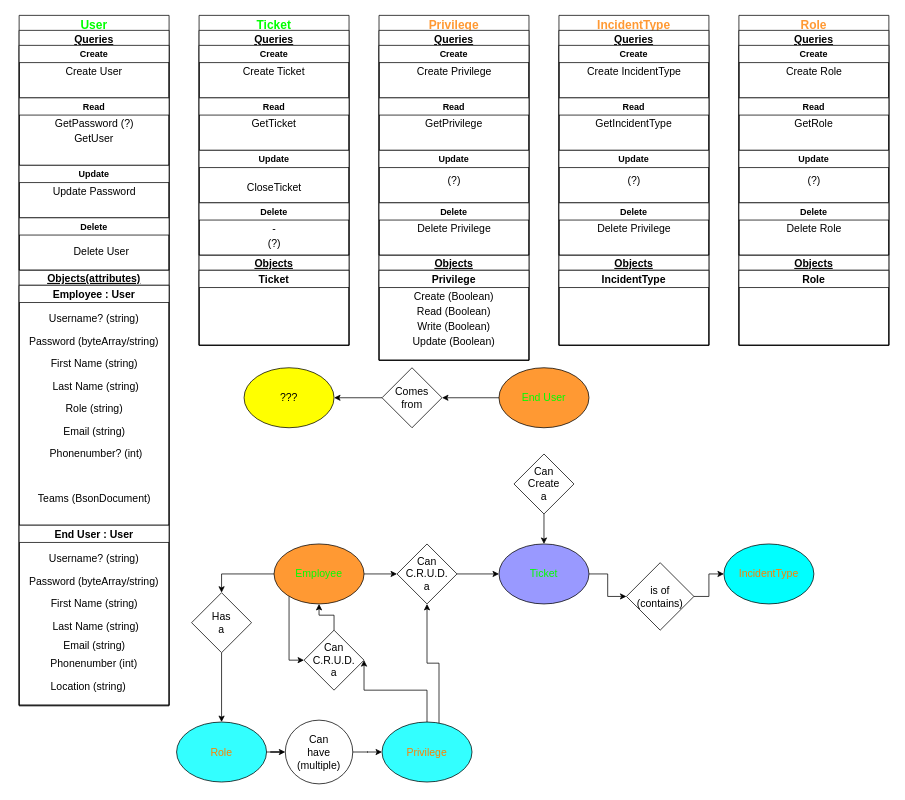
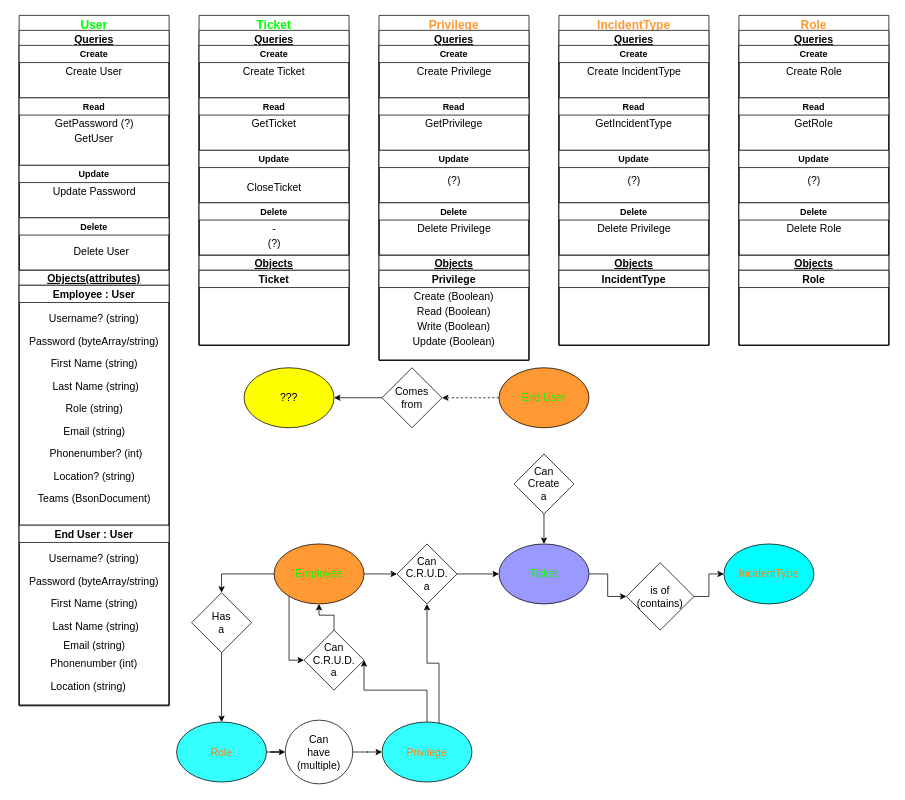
edge "End User" -> "Comes from": style solid -> dashed
node "Location? (string)": added
